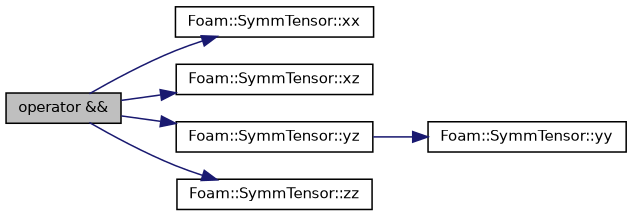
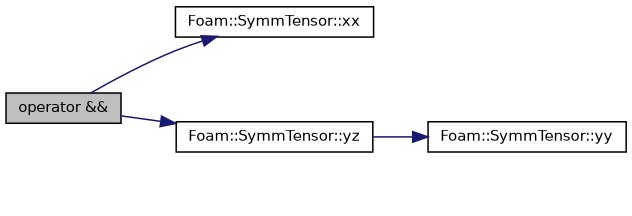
node "Foam::SymmTensor::xz": removed
node "Foam::SymmTensor::zz": removed
